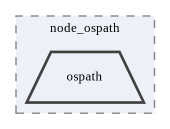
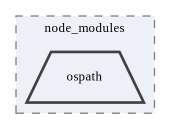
cluster "node_ospath": label "node_ospath" -> "node_modules"
